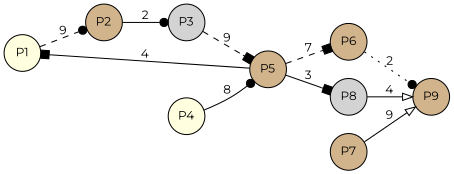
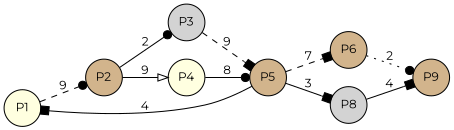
edge "P2" -> "P4": added, label "9"
edge "P8" -> "P9": arrowhead onormal -> box
node "P7": removed
